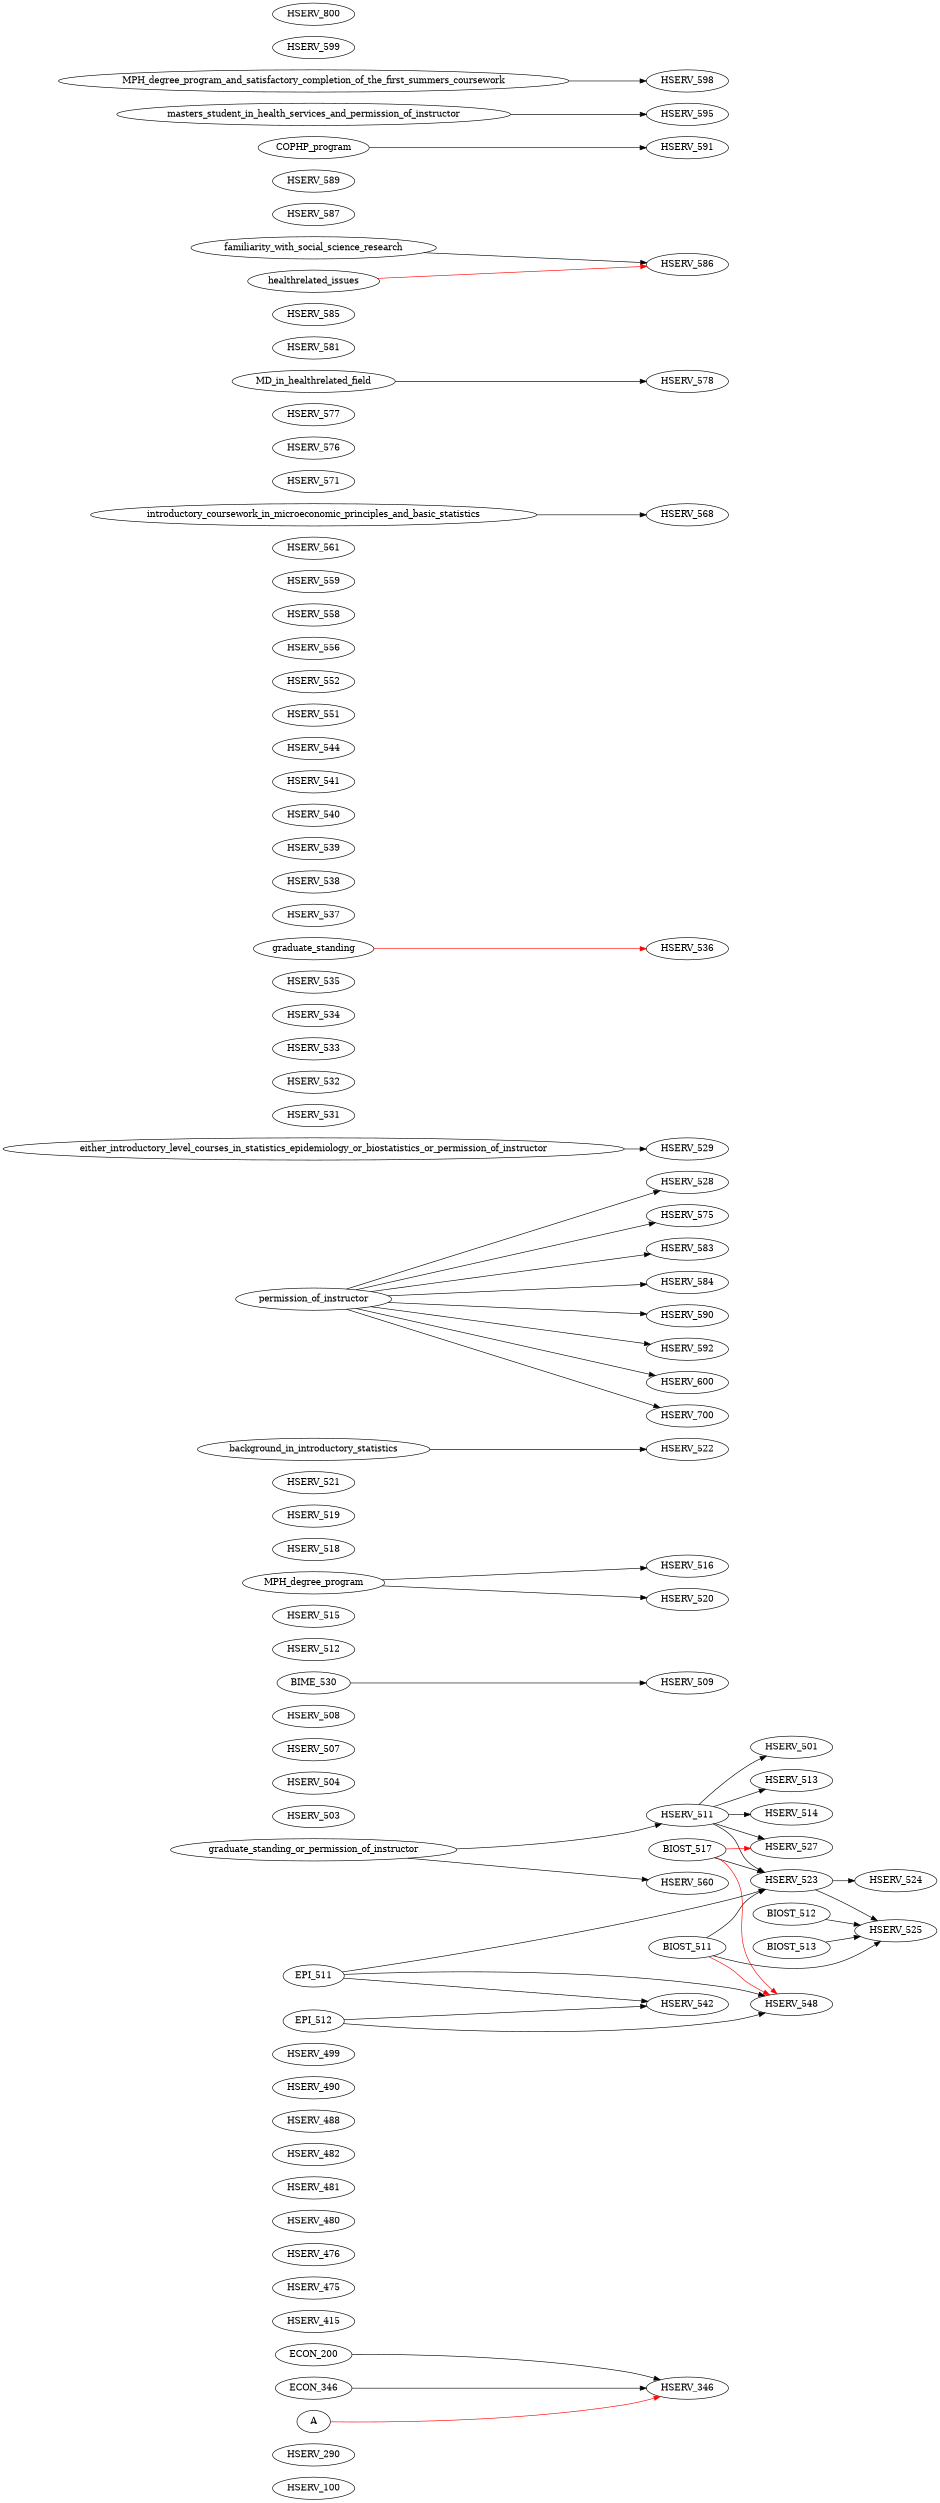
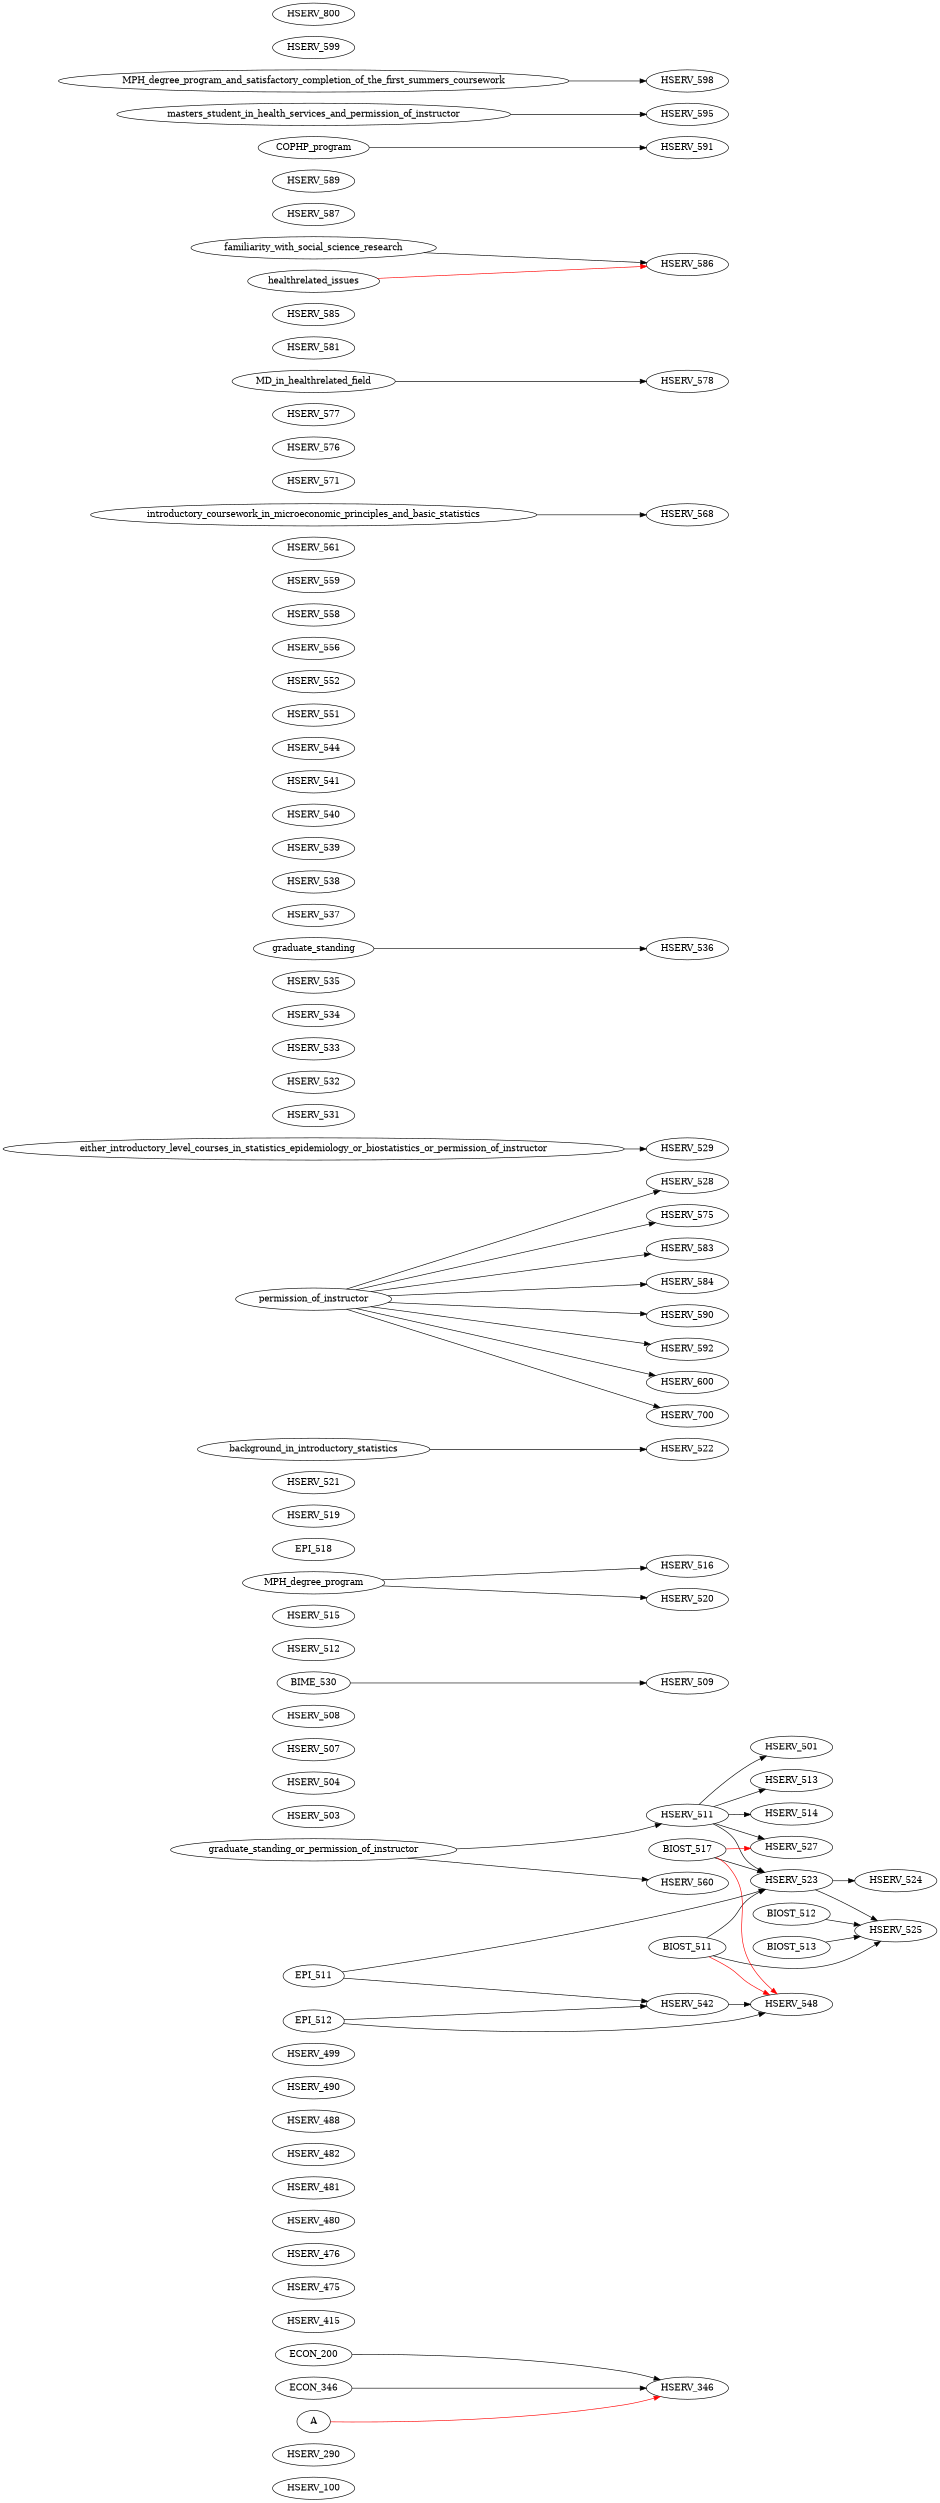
edge "graduate_standing" -> "HSERV_536": color red -> black
node "HSERV_518": label "HSERV_518" -> "EPI_518"
edge "EPI_511" -> "HSERV_548": now "HSERV_542" -> "HSERV_548"
